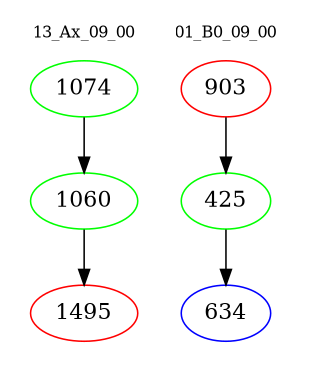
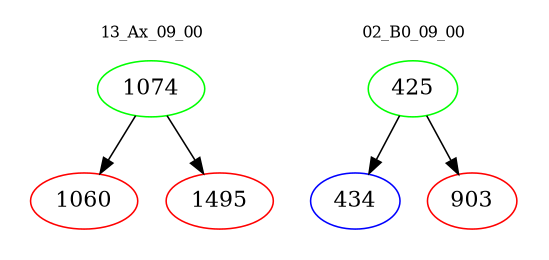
cluster "01_B0_09_00": label "01_B0_09_00" -> "02_B0_09_00"
edge "903" -> "425": reversed
node "1060": color green -> red
edge "1060" -> "1495": now "1074" -> "1495"
node "634": label "634" -> "434"
